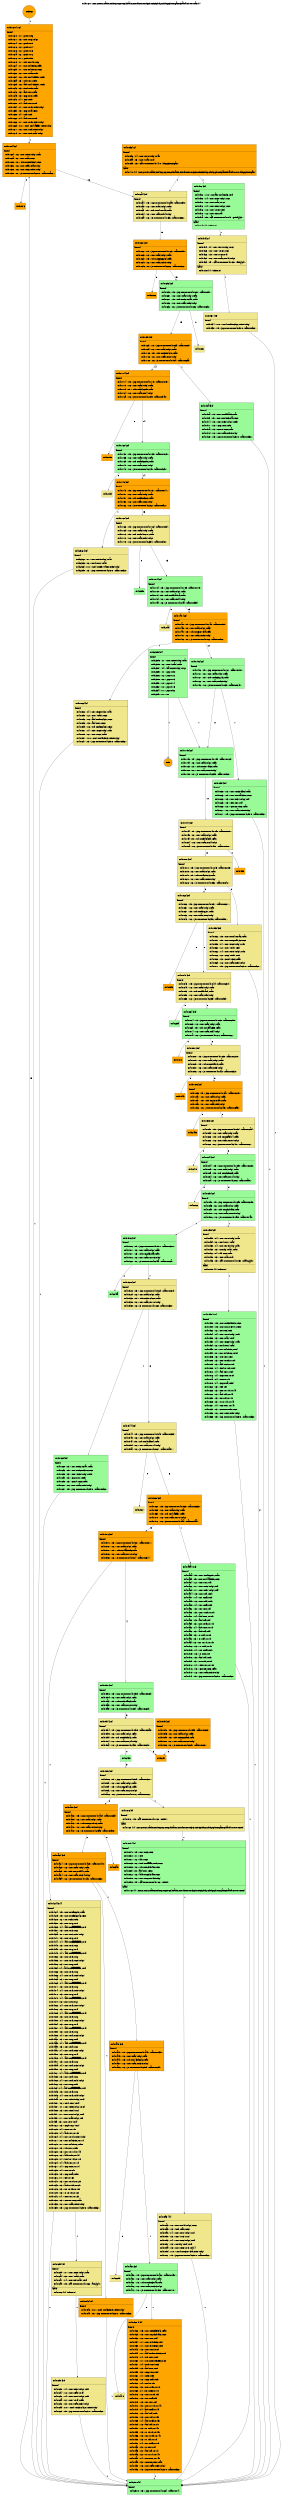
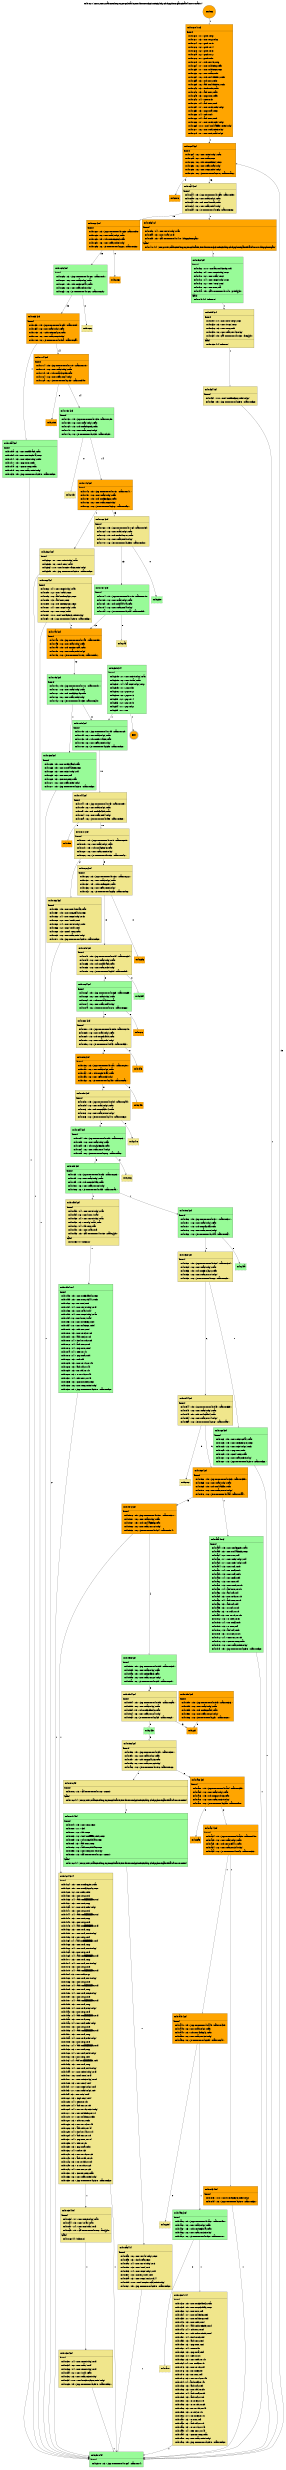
edge "0x401ef6 [12]" -> "0x4016a4 [28]": reversed
edge "0x4017a0 [28]" -> "0x401ecc [42]": reversed
node "0x401d28 [147]": fillcolor orange -> khaki
